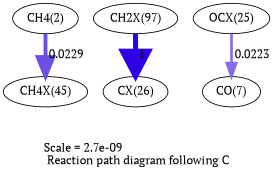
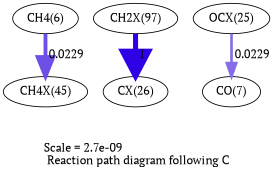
node "CH4(2)": label "CH4(2)" -> "CH4(6)"
edge "OCX(25)" -> "CO(7)": label " 0.0223" -> " 0.0229"
